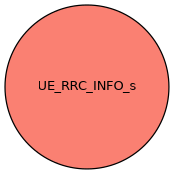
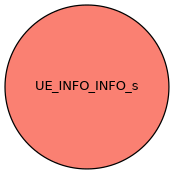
node "UE_RRC_INFO_s": label "UE_RRC_INFO_s" -> "UE_INFO_INFO_s"
